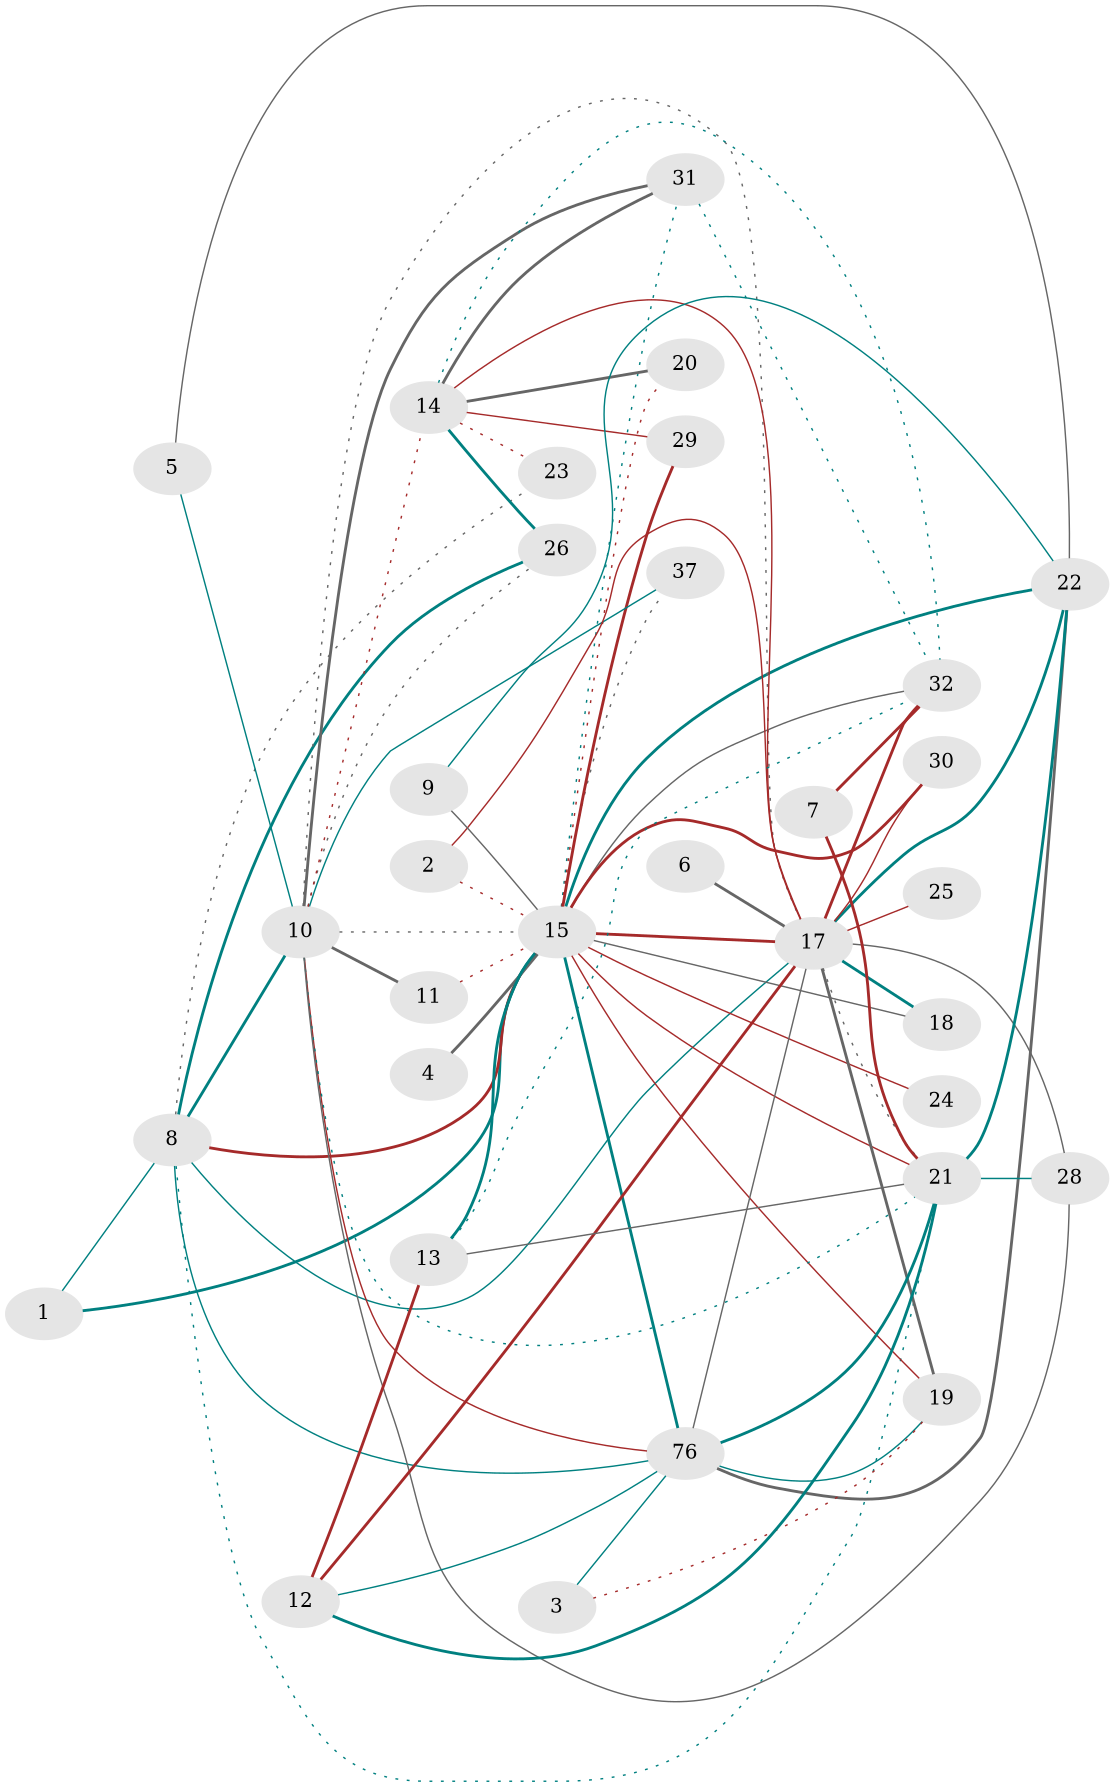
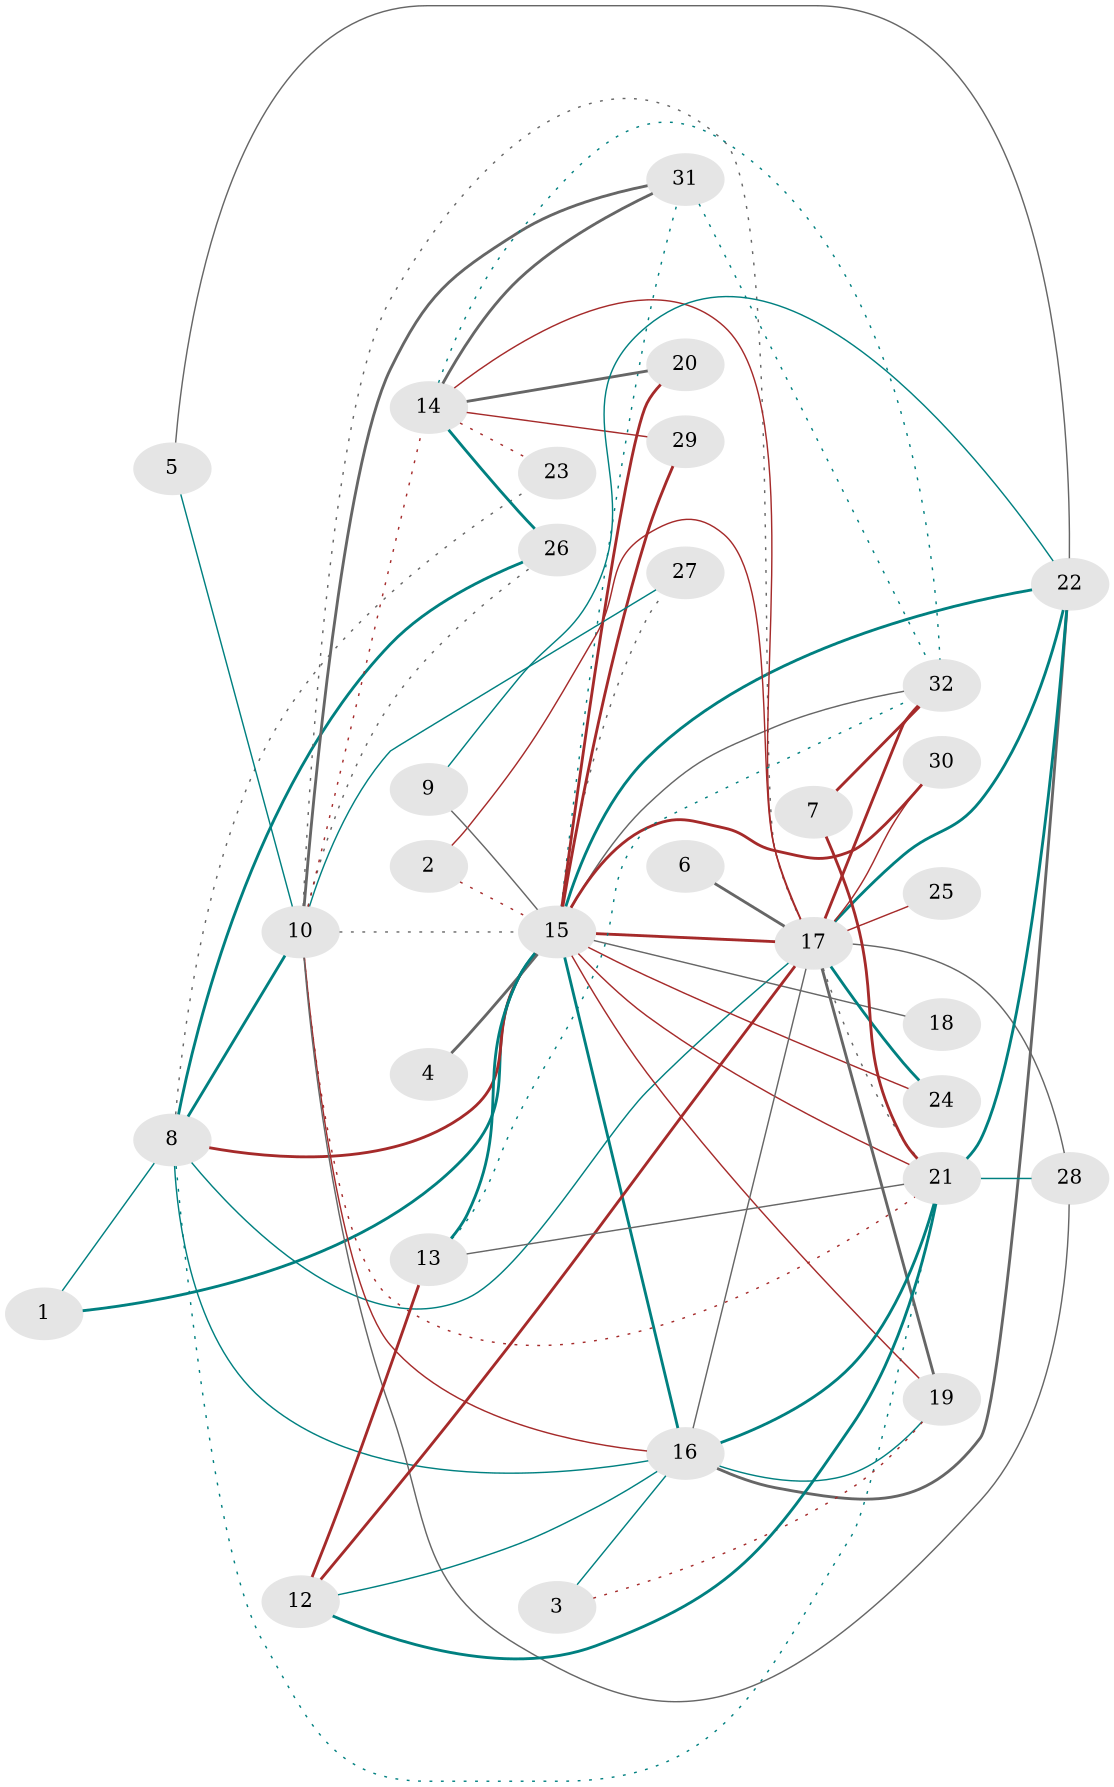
node "37": label "37" -> "27"
edge "20" -- "15": style dotted -> bold
edge "17" -- "18": now "17" -- "24"
node "11": removed
edge "10" -- "21": color teal -> brown
node "76": label "76" -> "16"
